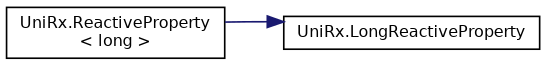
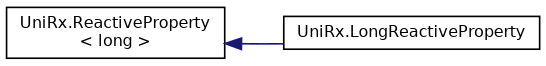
edge "UniRx.ReactiveProperty < long >" -> "UniRx.LongReactiveProperty": reversed
